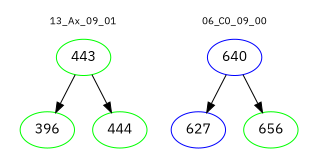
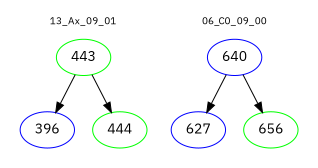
node "396": color green -> blue
